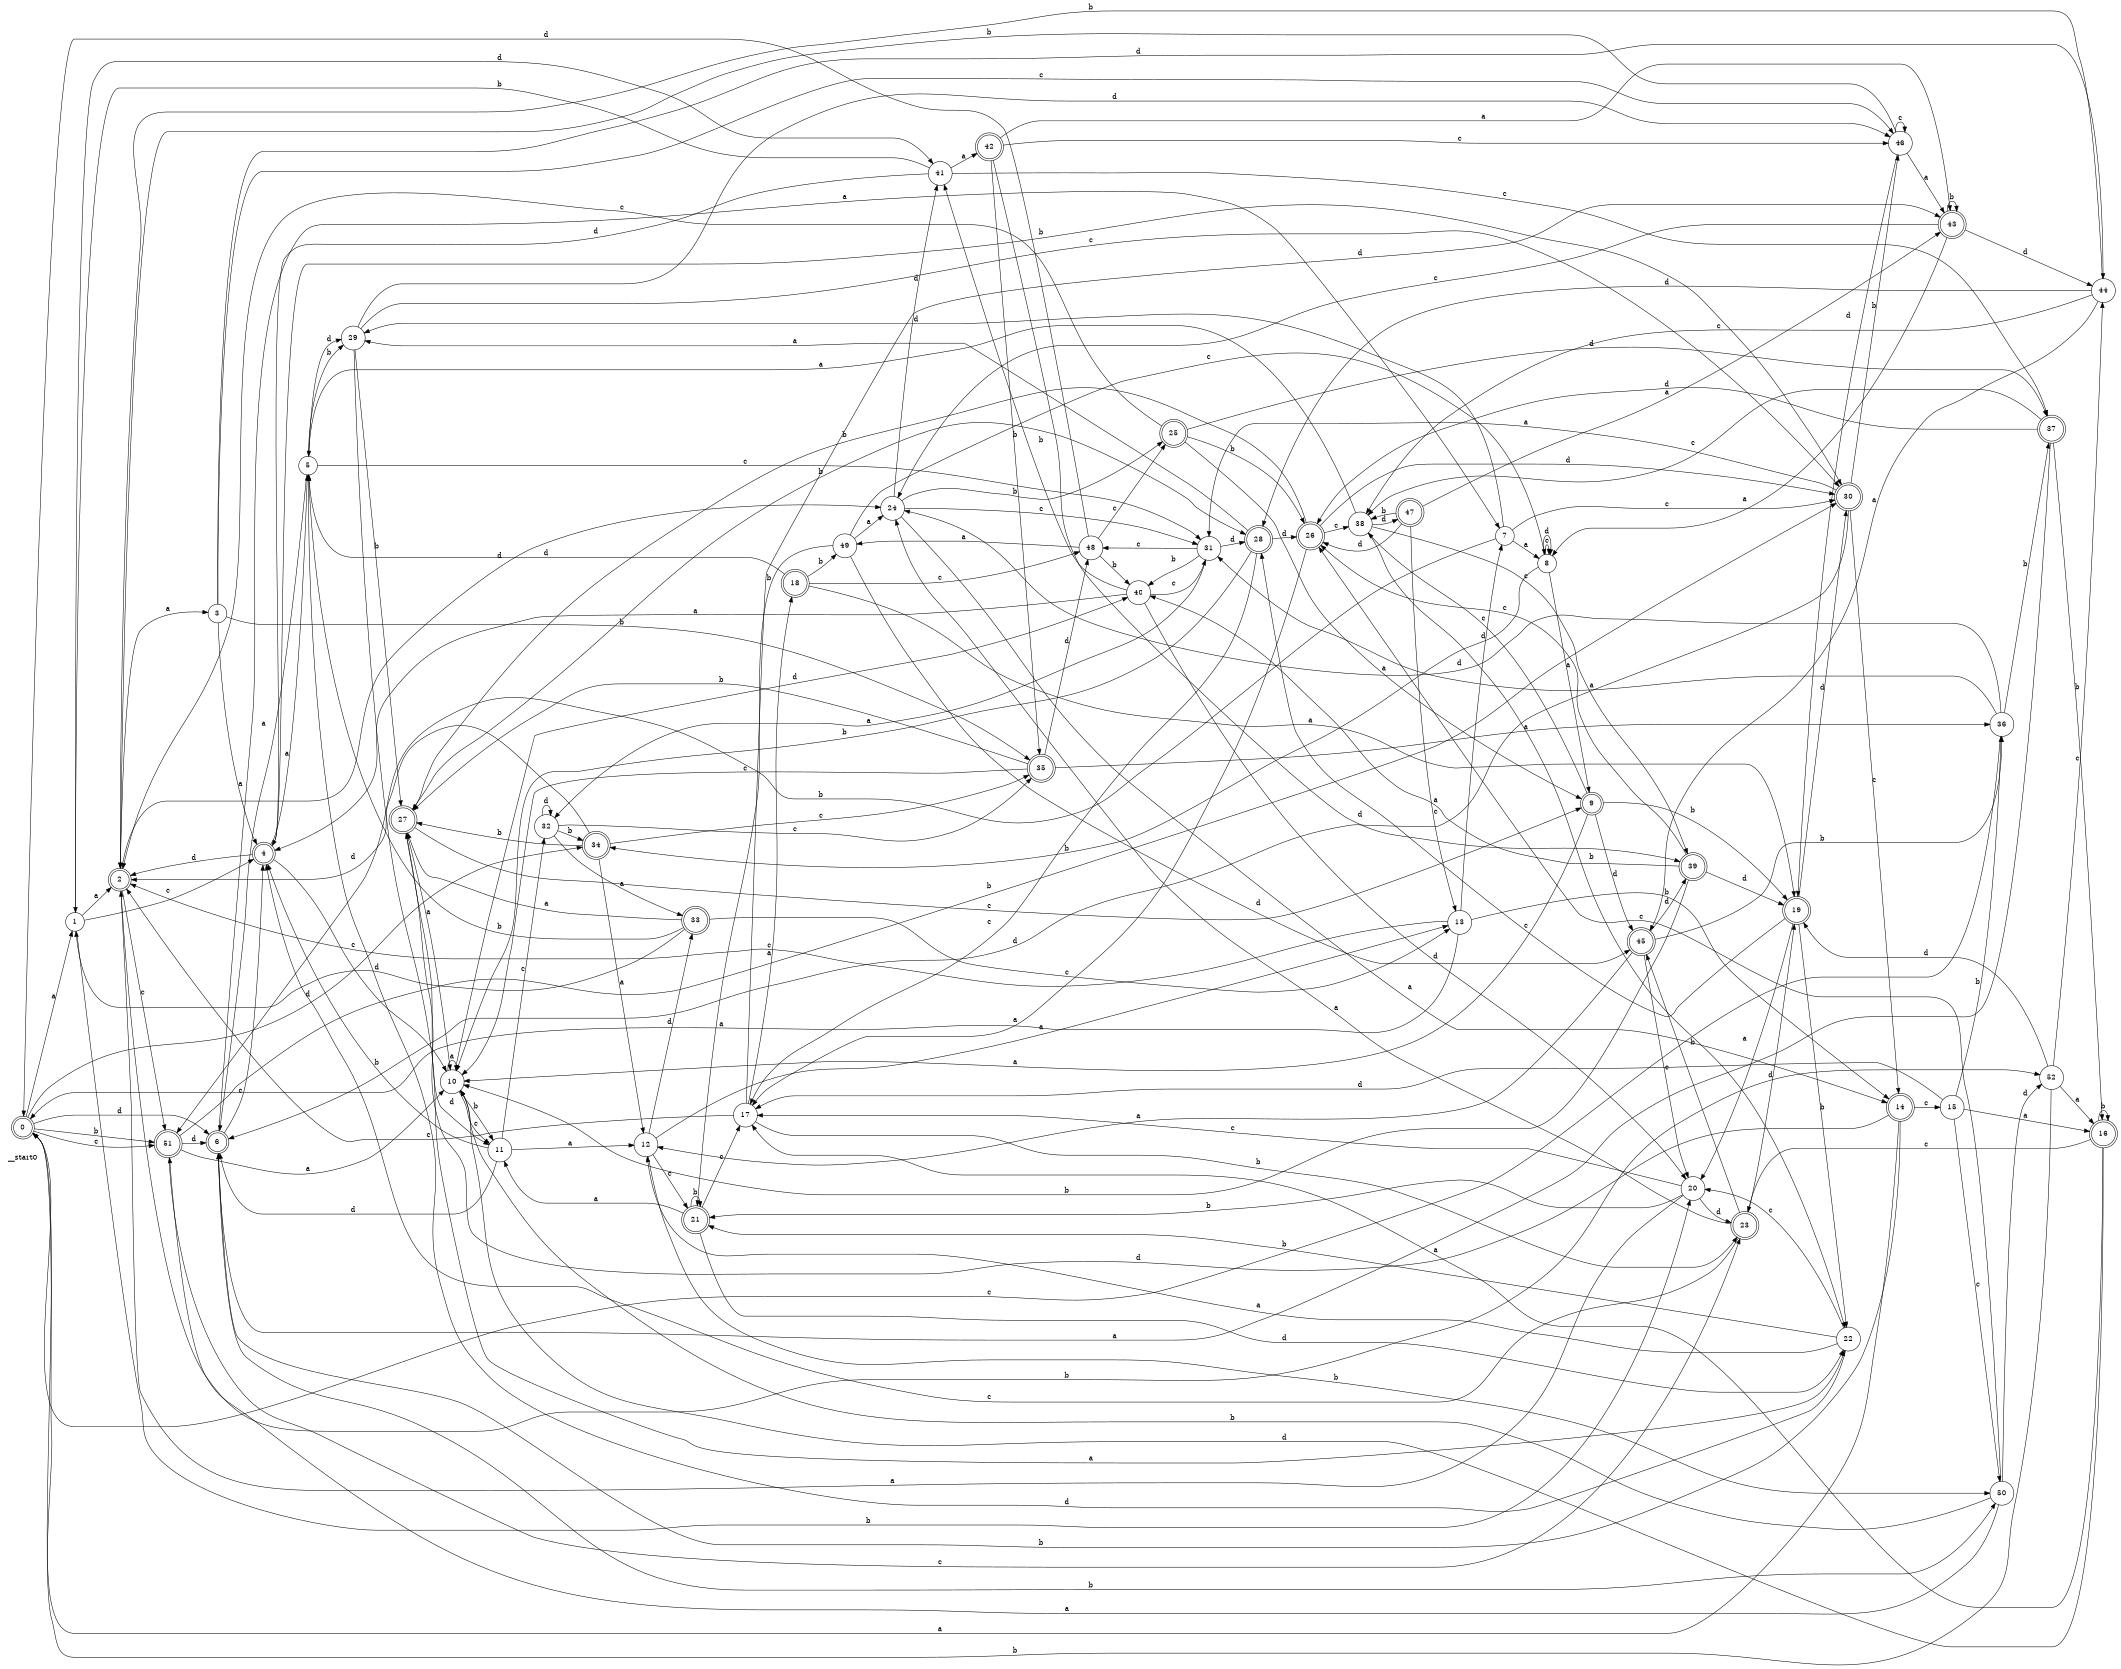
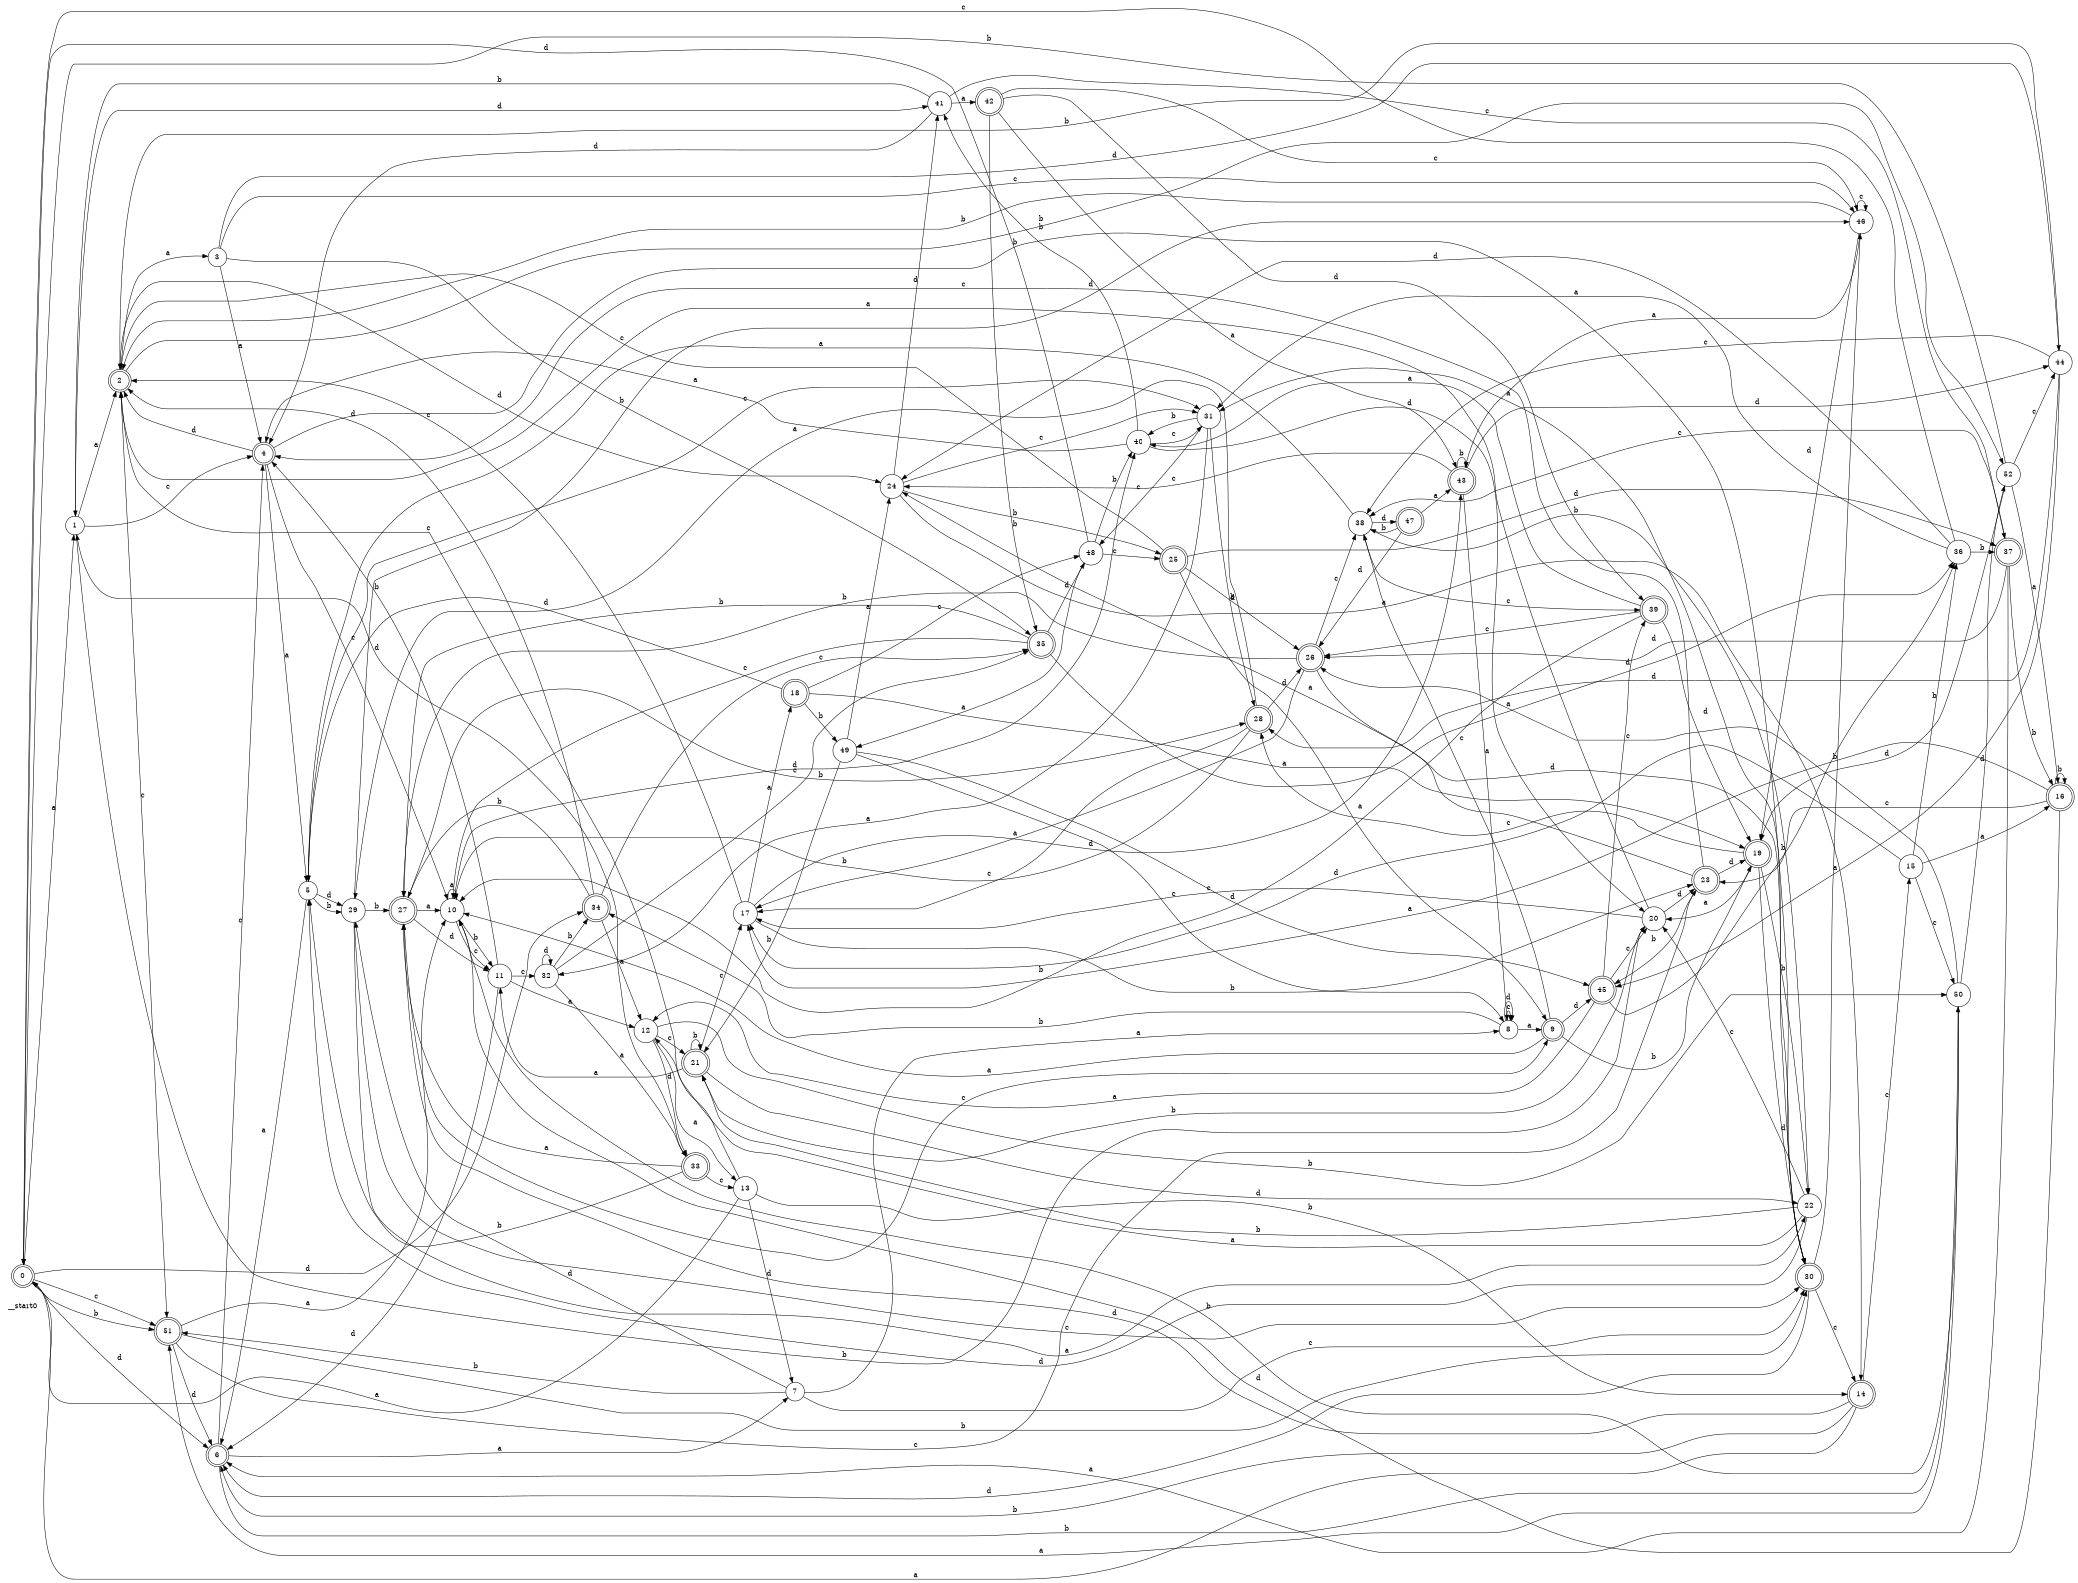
edge "47" -> "13": removed, label "c"
